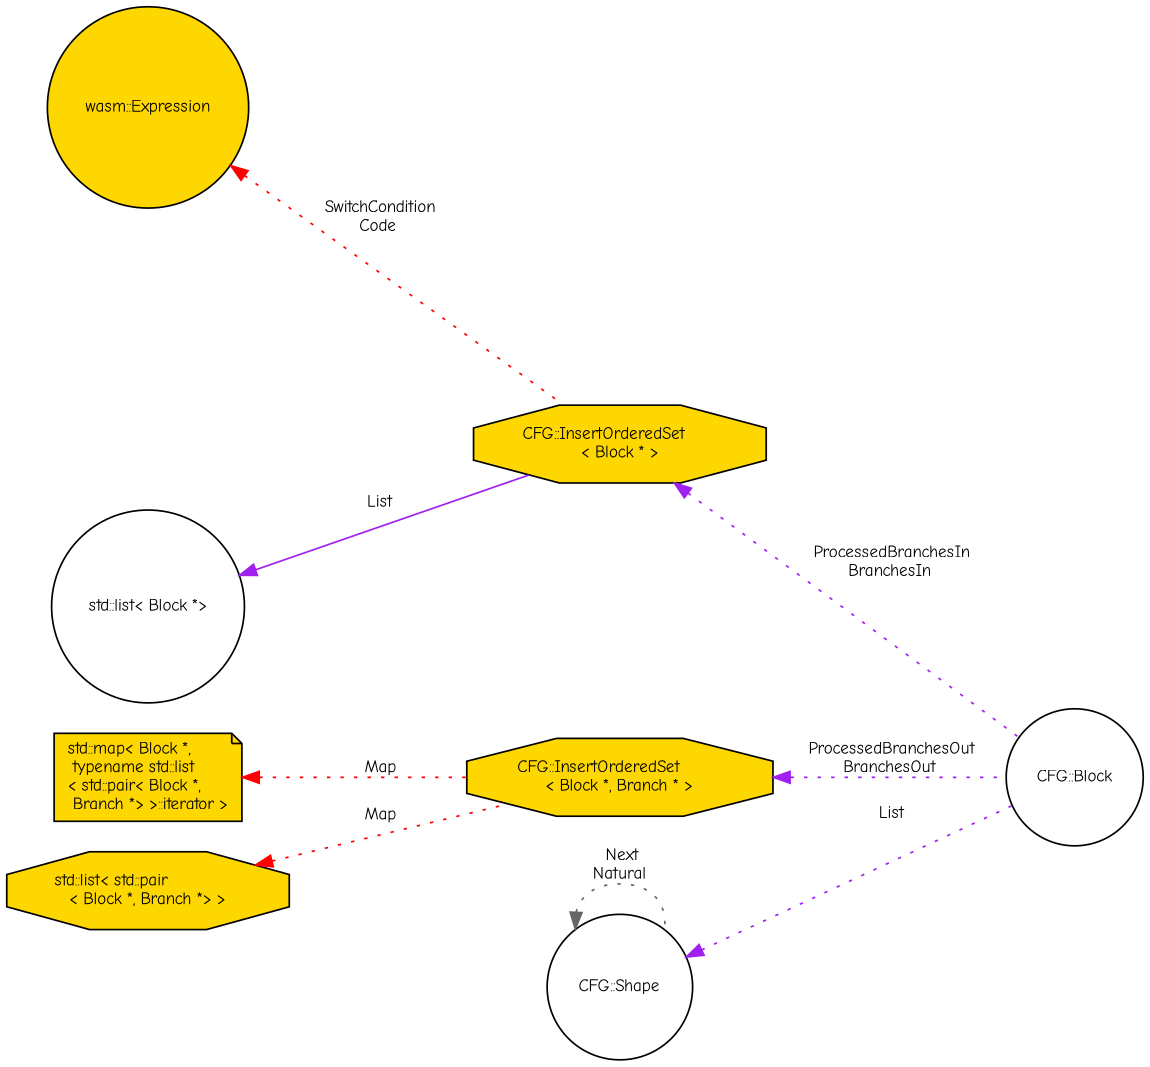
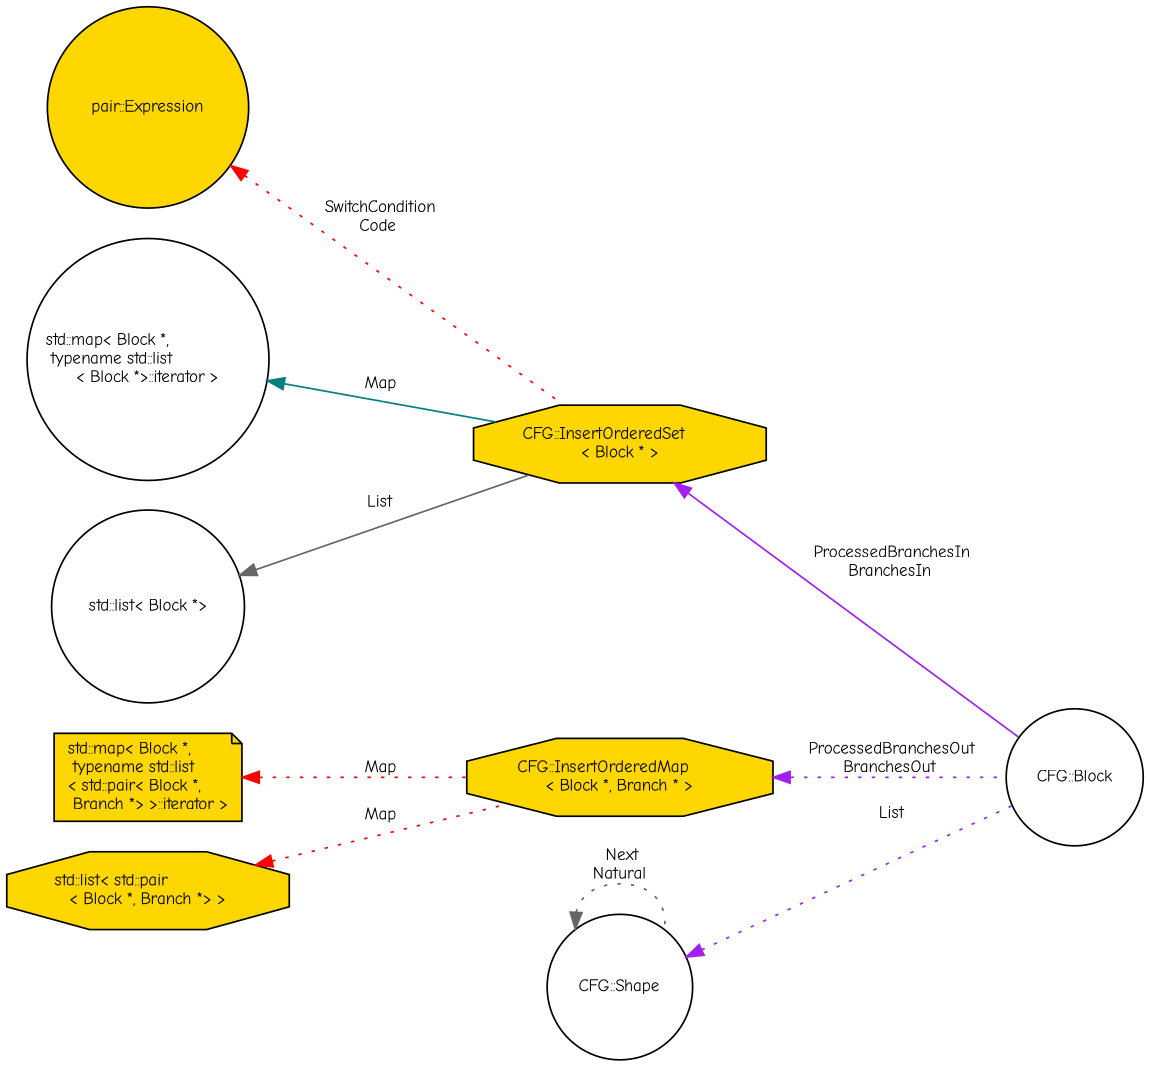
node "wasm::Expression": label "wasm::Expression" -> "pair::Expression"
node "std::map< Block *, typename std::list < Block *>::iterator >": added
edge "CFG::InsertOrderedSet < Block * >" -> "std::list< Block *>": color purple -> gray40
edge "CFG::Block" -> "CFG::InsertOrderedSet < Block * >": style dotted -> solid
node "CFG::InsertOrderedSet < Block *, Branch * >": label "CFG::InsertOrderedSet < Block *, Branch * >" -> "CFG::InsertOrderedMap < Block *, Branch * >"
